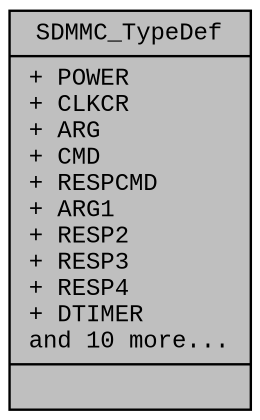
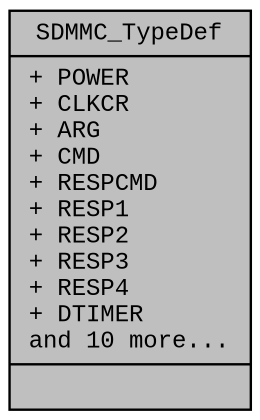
node "SDMMC_TypeDef": text "+ ARG1" -> "+ RESP1"
